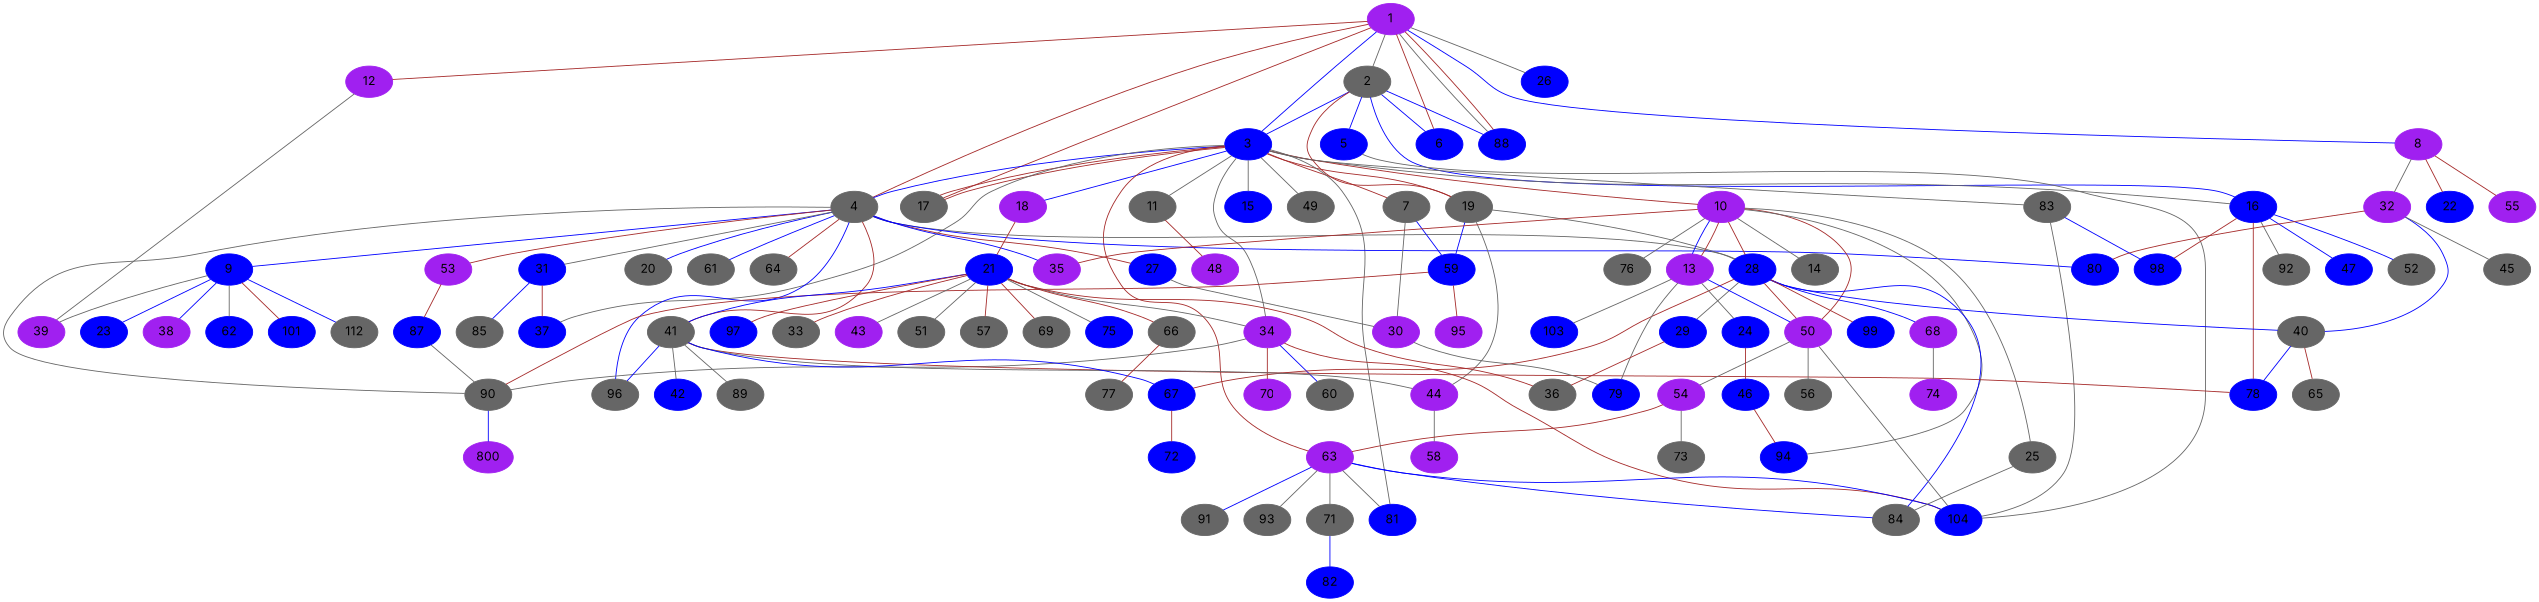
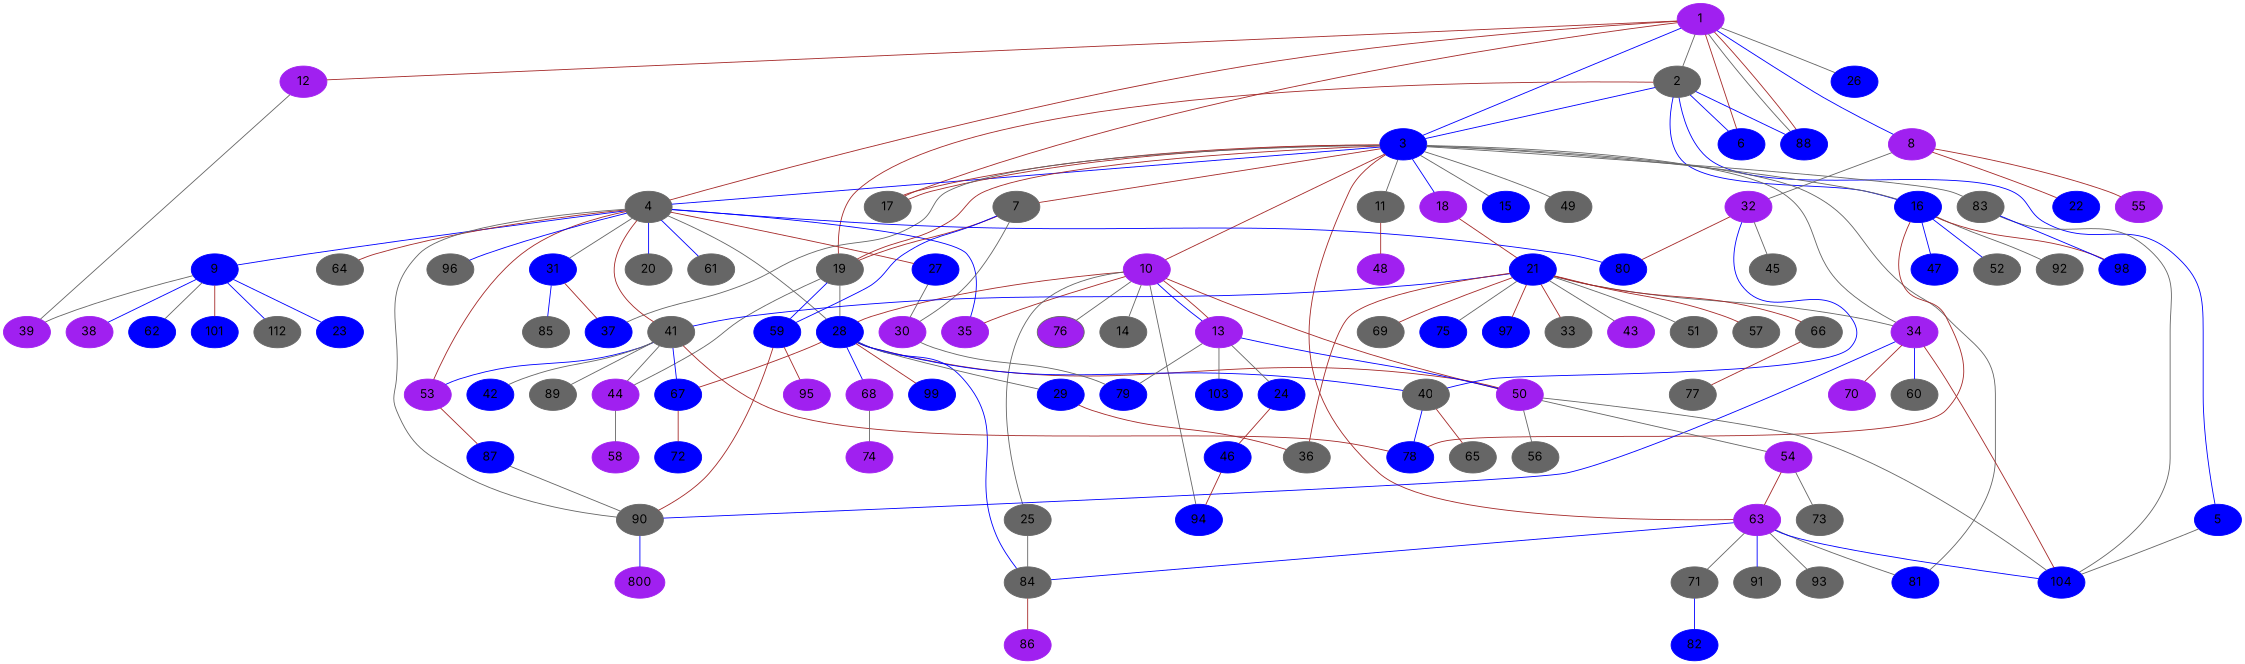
edge "7" -- "19": added
node "76": fillcolor gray40 -> purple
edge "41" -- "96": now "41" -- "53"
edge "34" -- "90": color gray40 -> blue
node "86": added
